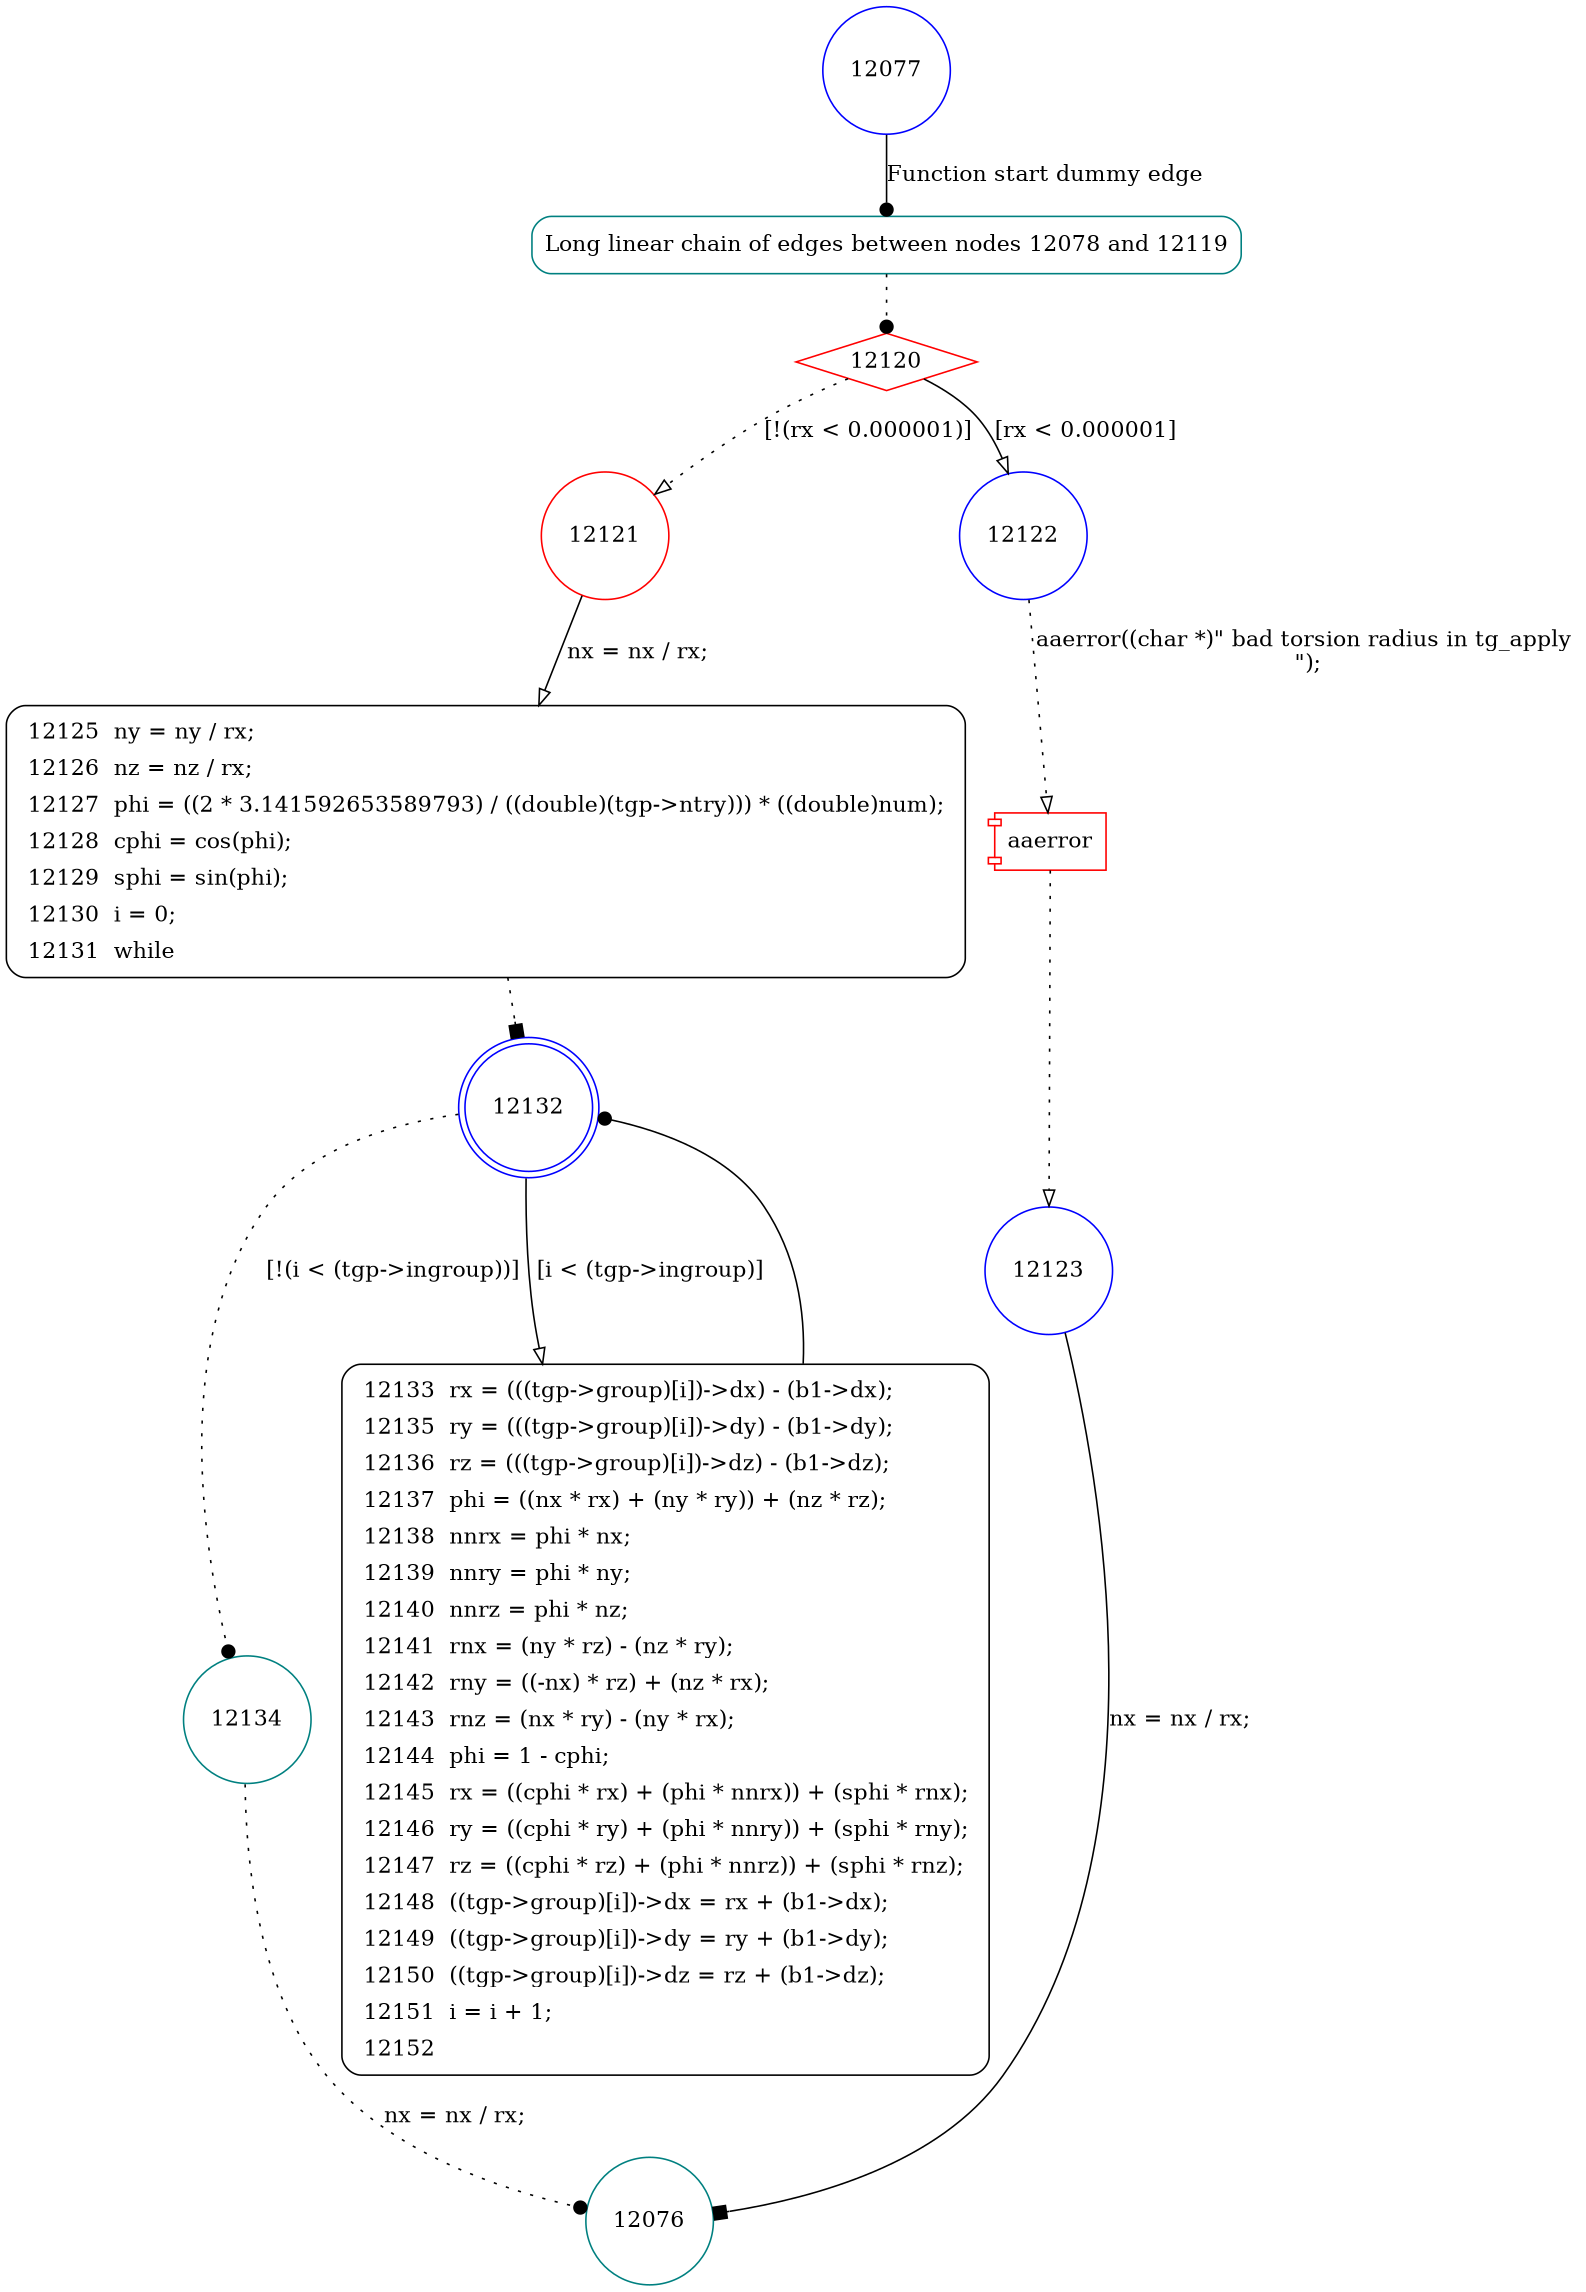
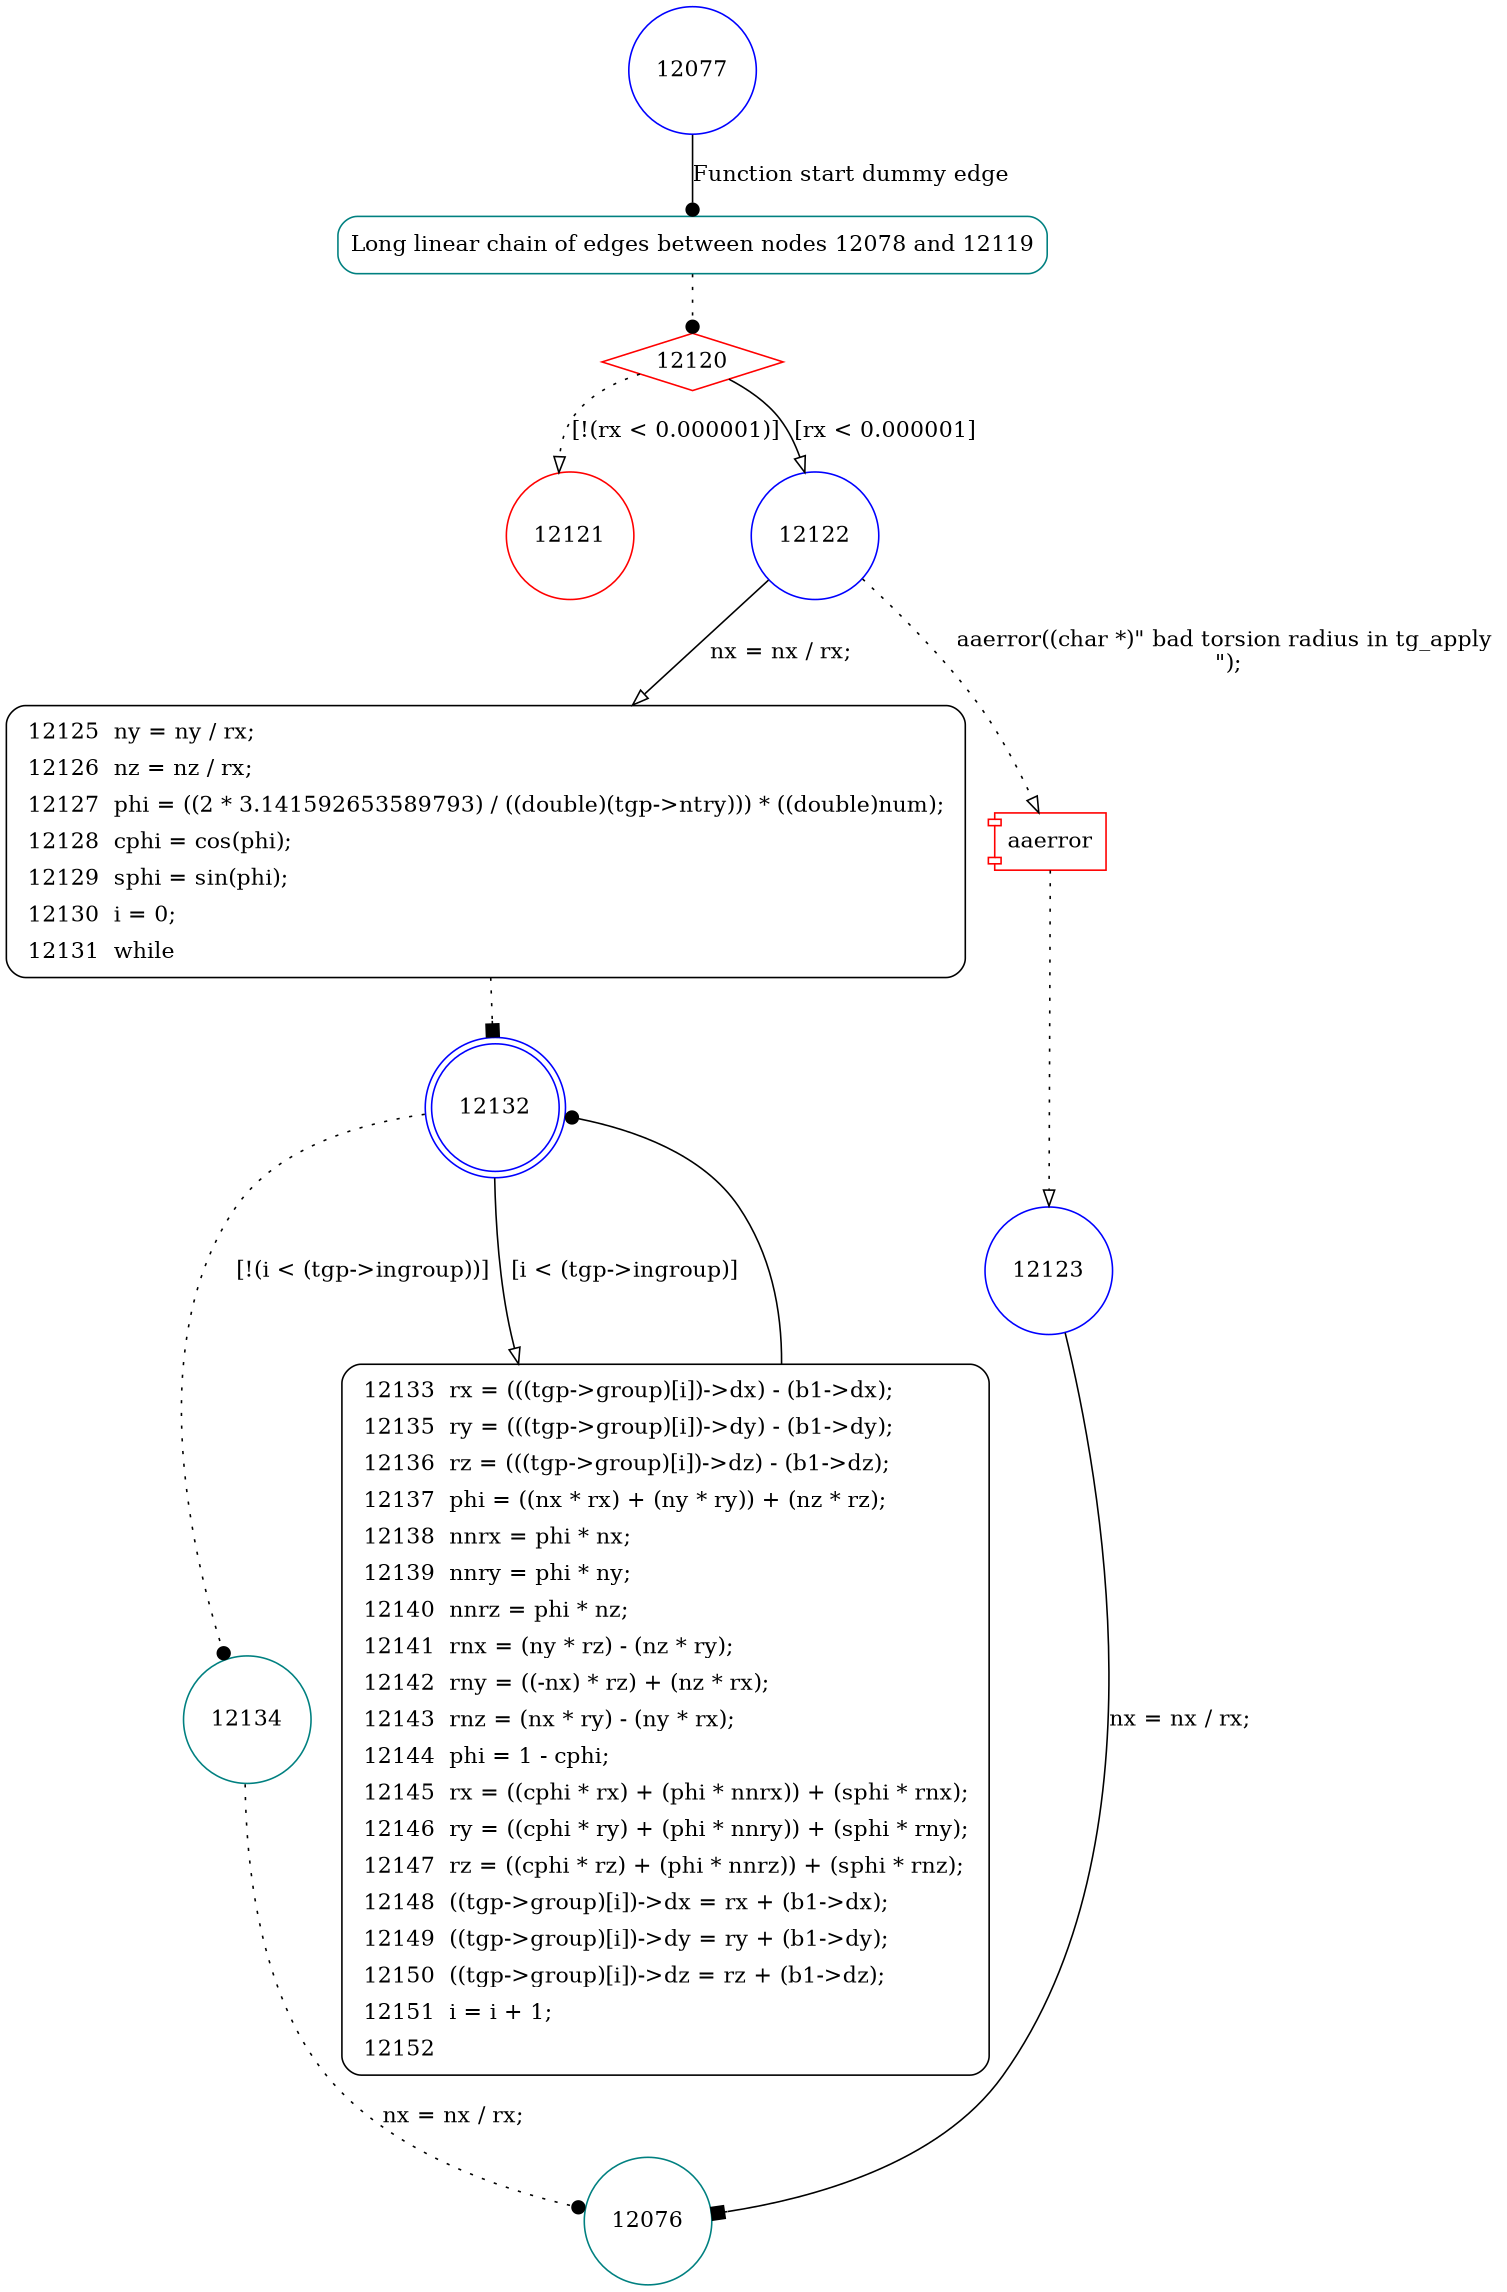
edge "12121" -> "12125": now "12122" -> "12125"
